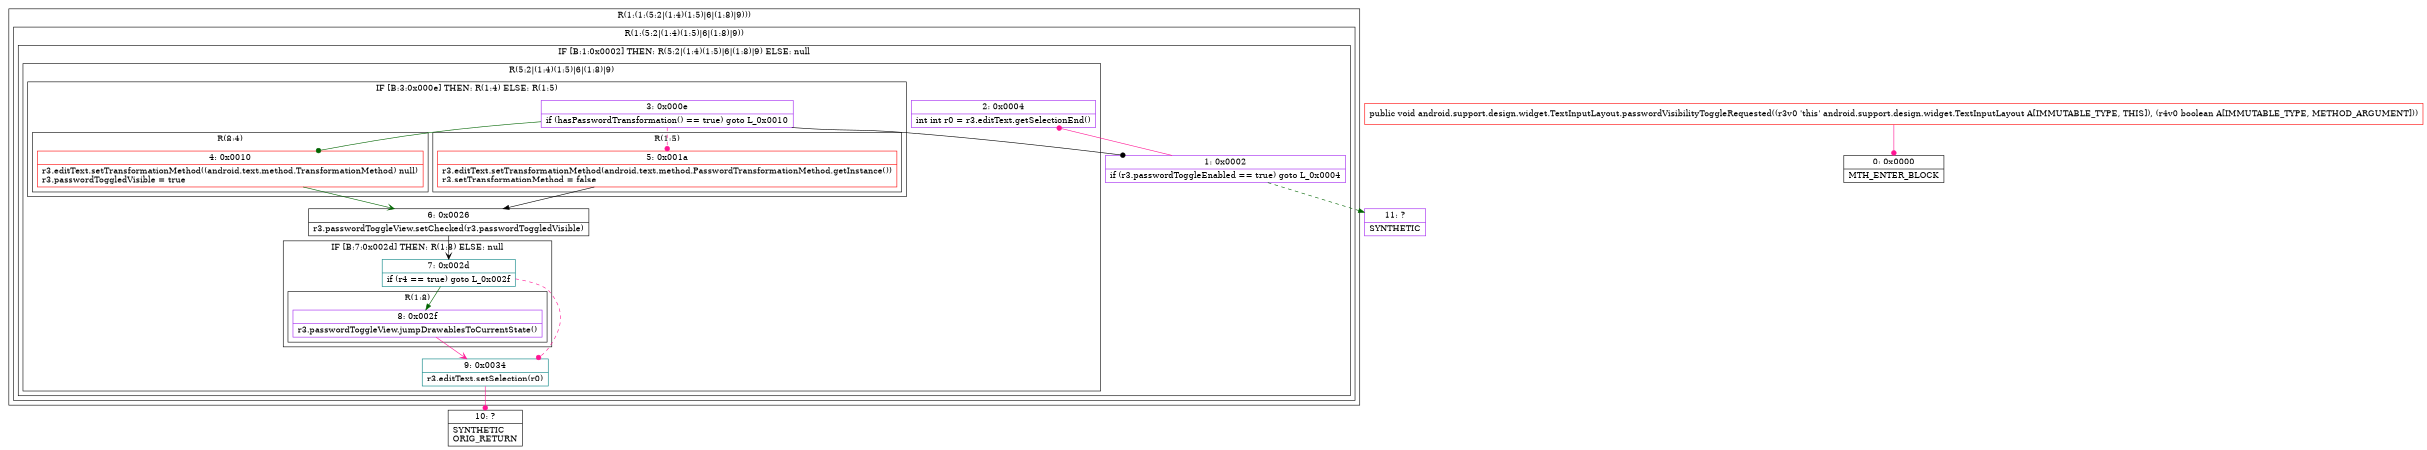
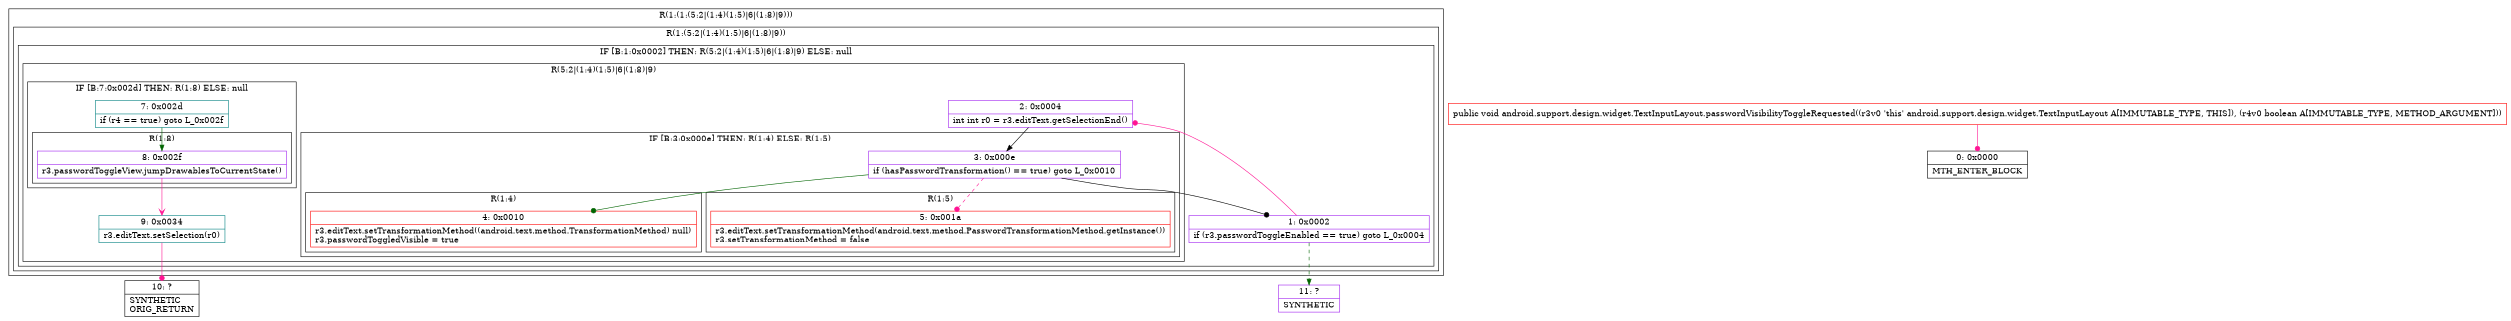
edge "2: 0x0004" -> "3: 0x000e": added
cluster "R(8:4)": label "R(8:4)" -> "R(1:4)"
node "6: 0x0026": removed
edge "7: 0x002d" -> "9: 0x0034": removed
